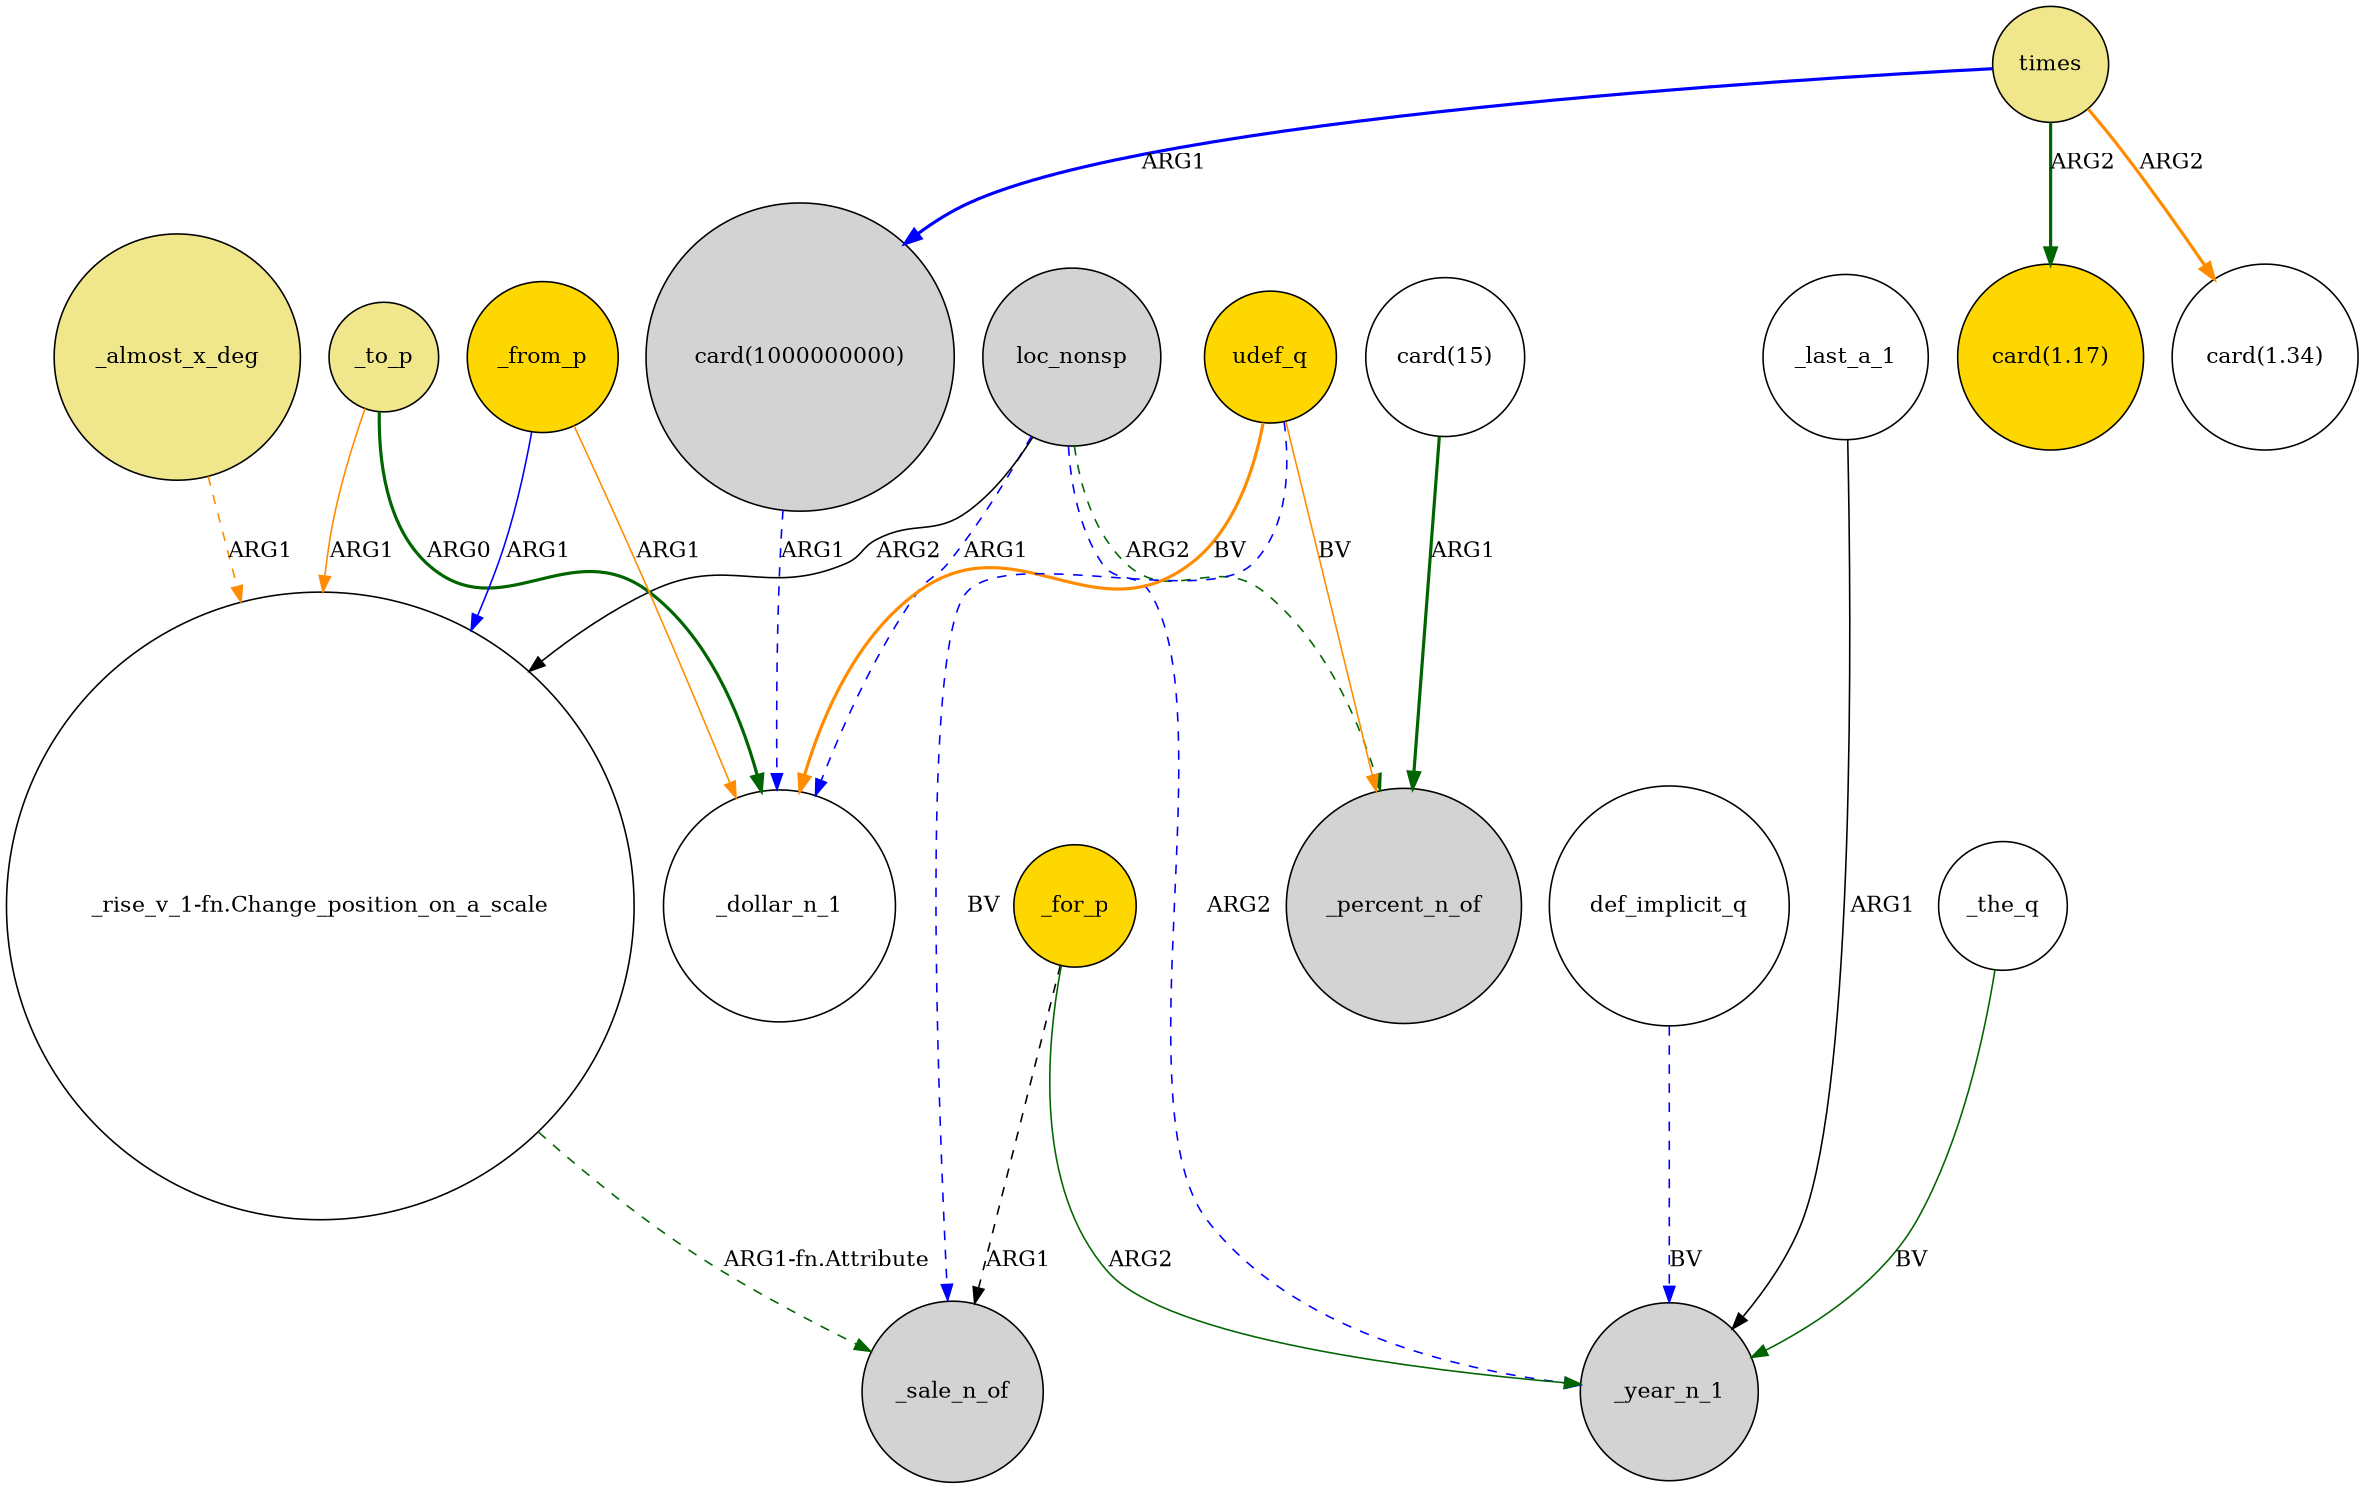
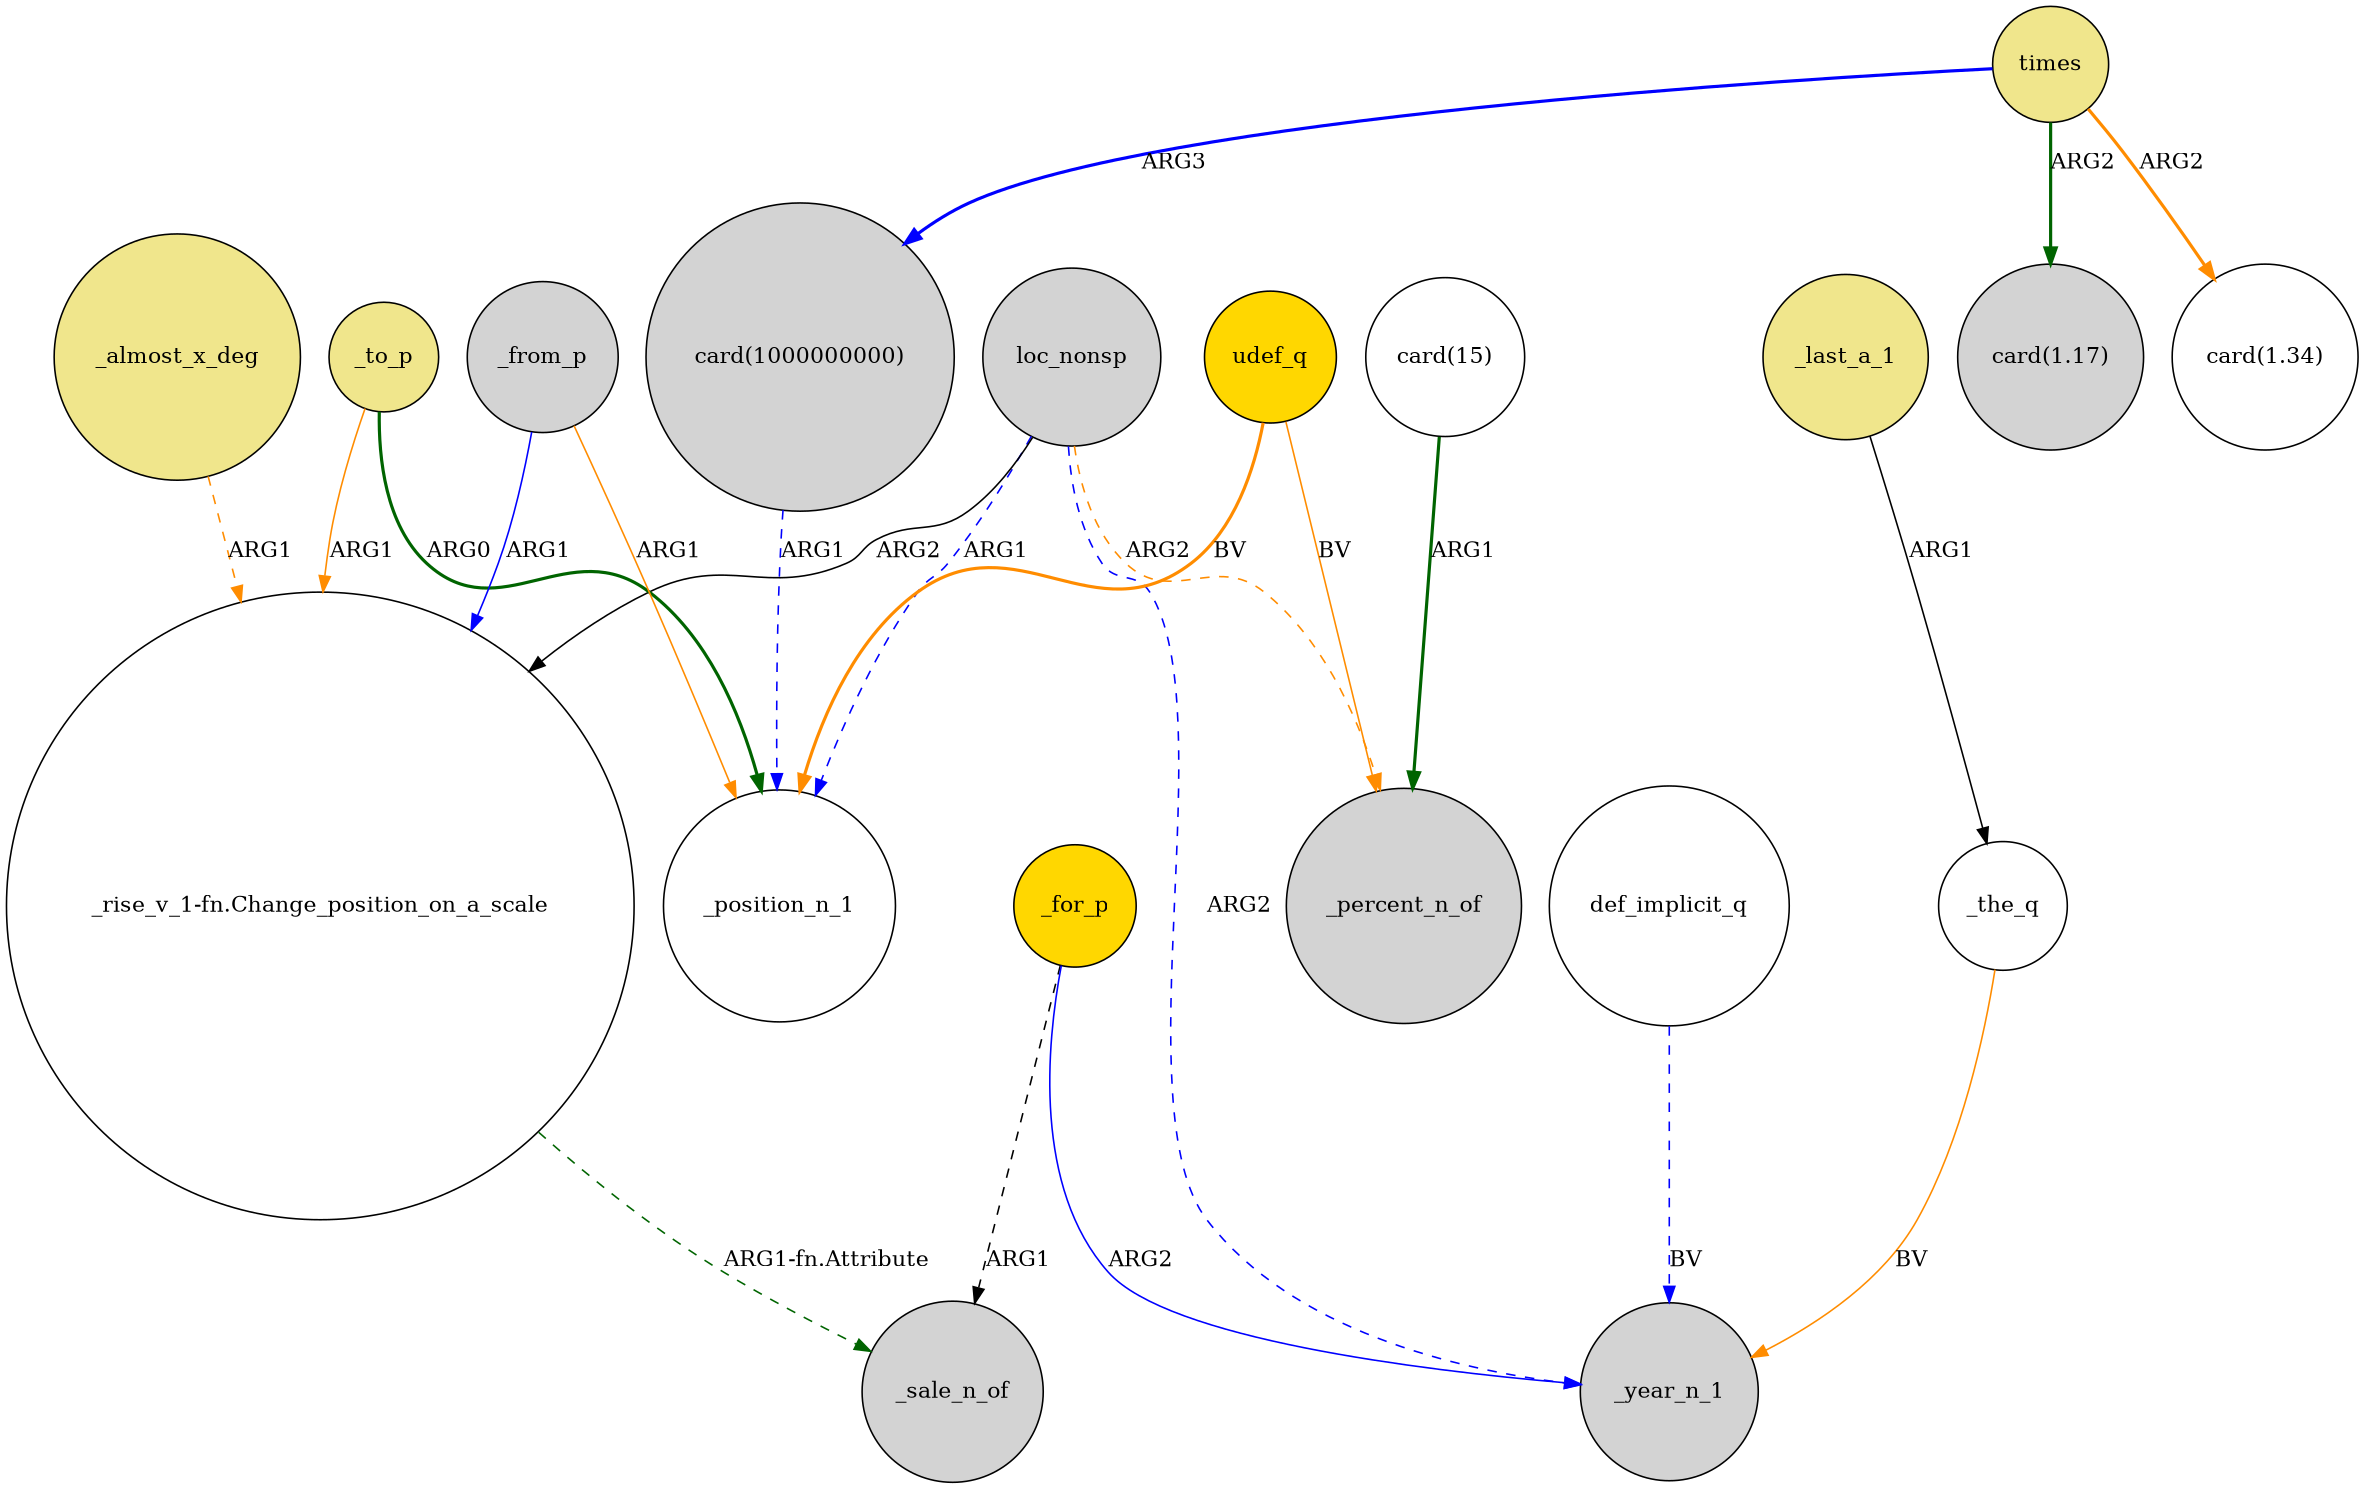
edge "times" -> "card(1000000000)": label "ARG1" -> "ARG3"
node "_from_p": fillcolor gold -> lightgrey
node "_last_a_1": fillcolor white -> khaki
node "card(1.17)": fillcolor gold -> lightgrey
edge "loc_nonsp" -> "_percent_n_of": color darkgreen -> darkorange
edge "udef_q" -> "_sale_n_of": removed, label "BV"
edge "_last_a_1" -> "_year_n_1": now "_last_a_1" -> "_the_q"
node "_dollar_n_1": label "_dollar_n_1" -> "_position_n_1"
edge "_the_q" -> "_year_n_1": color darkgreen -> darkorange
edge "_for_p" -> "_year_n_1": color darkgreen -> blue
